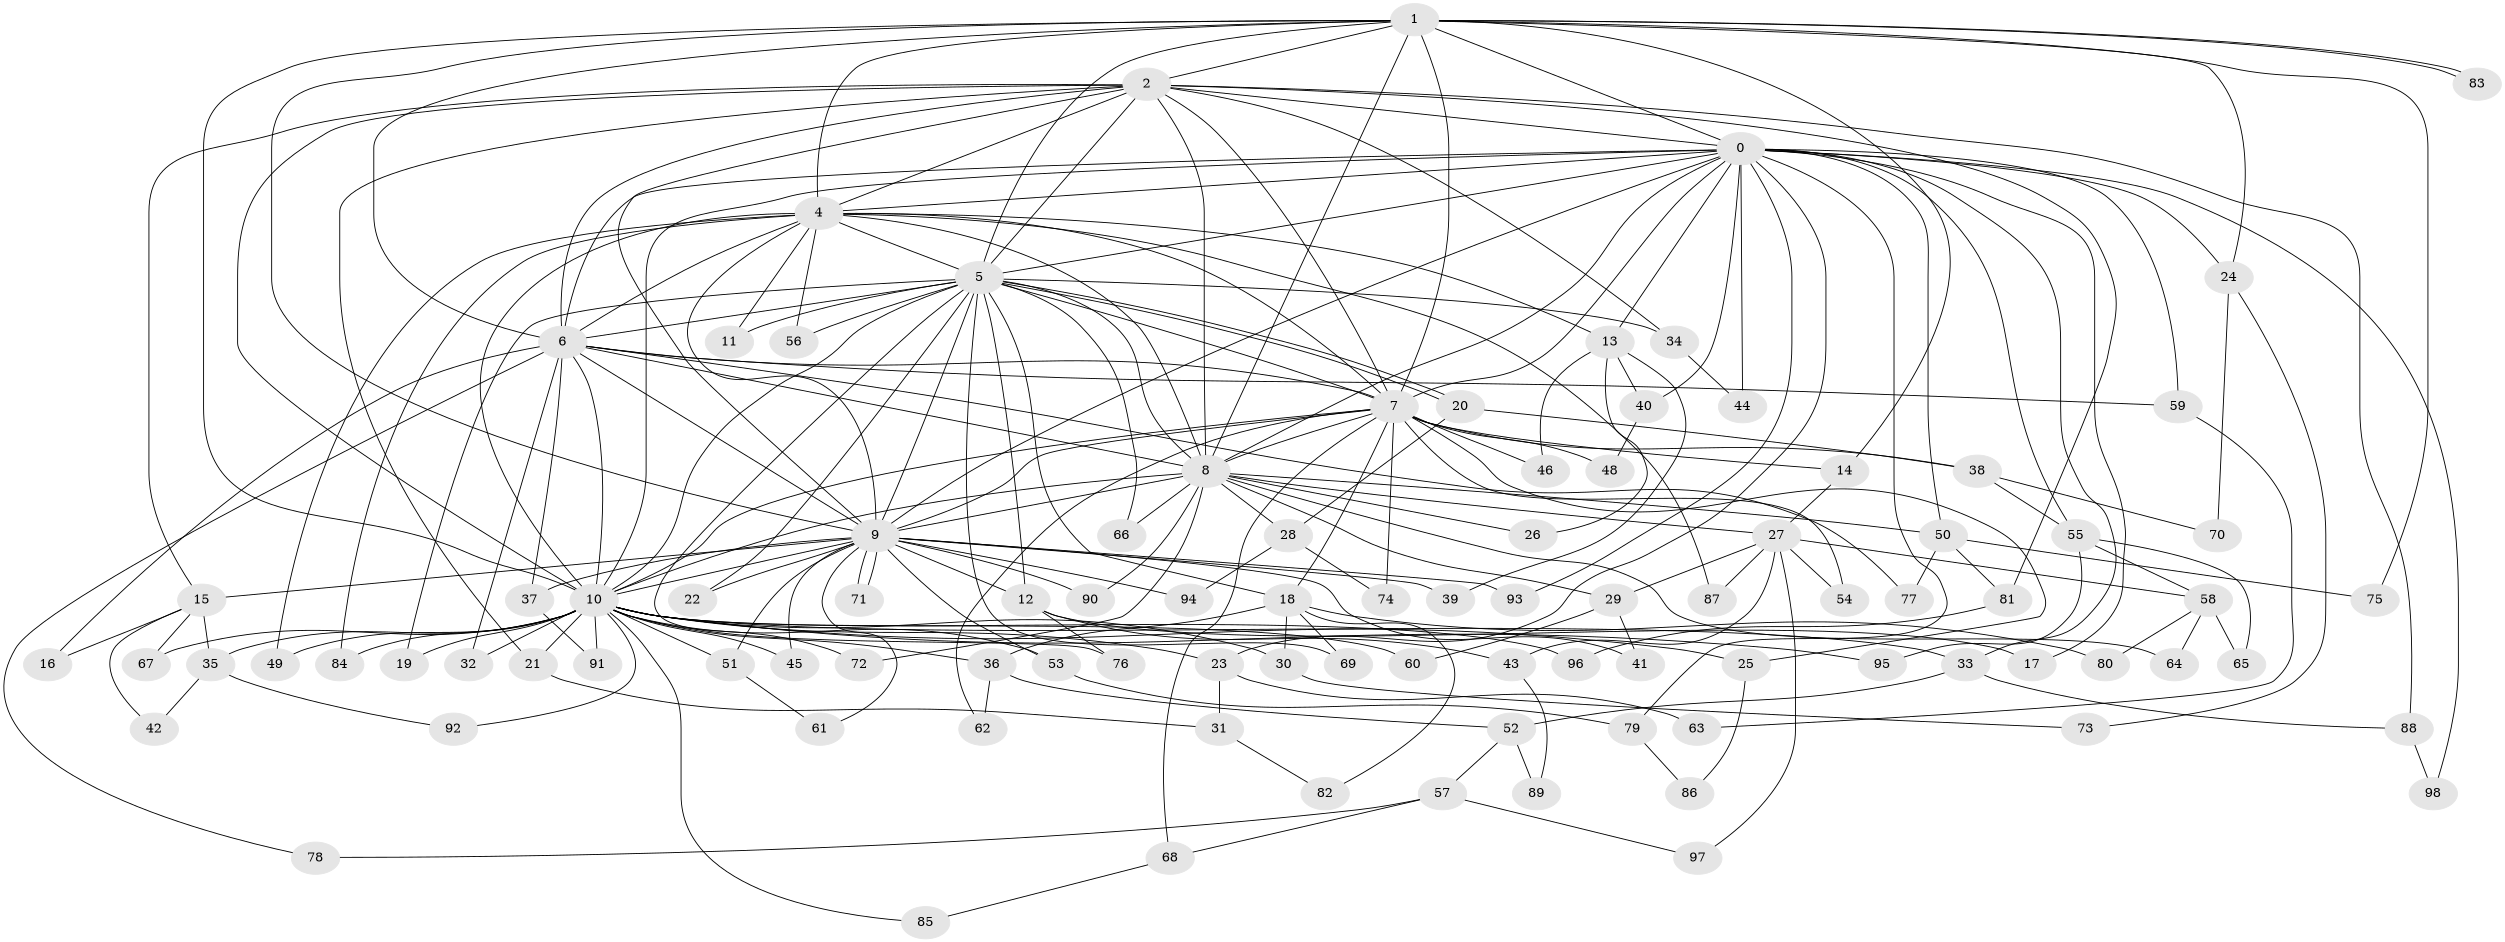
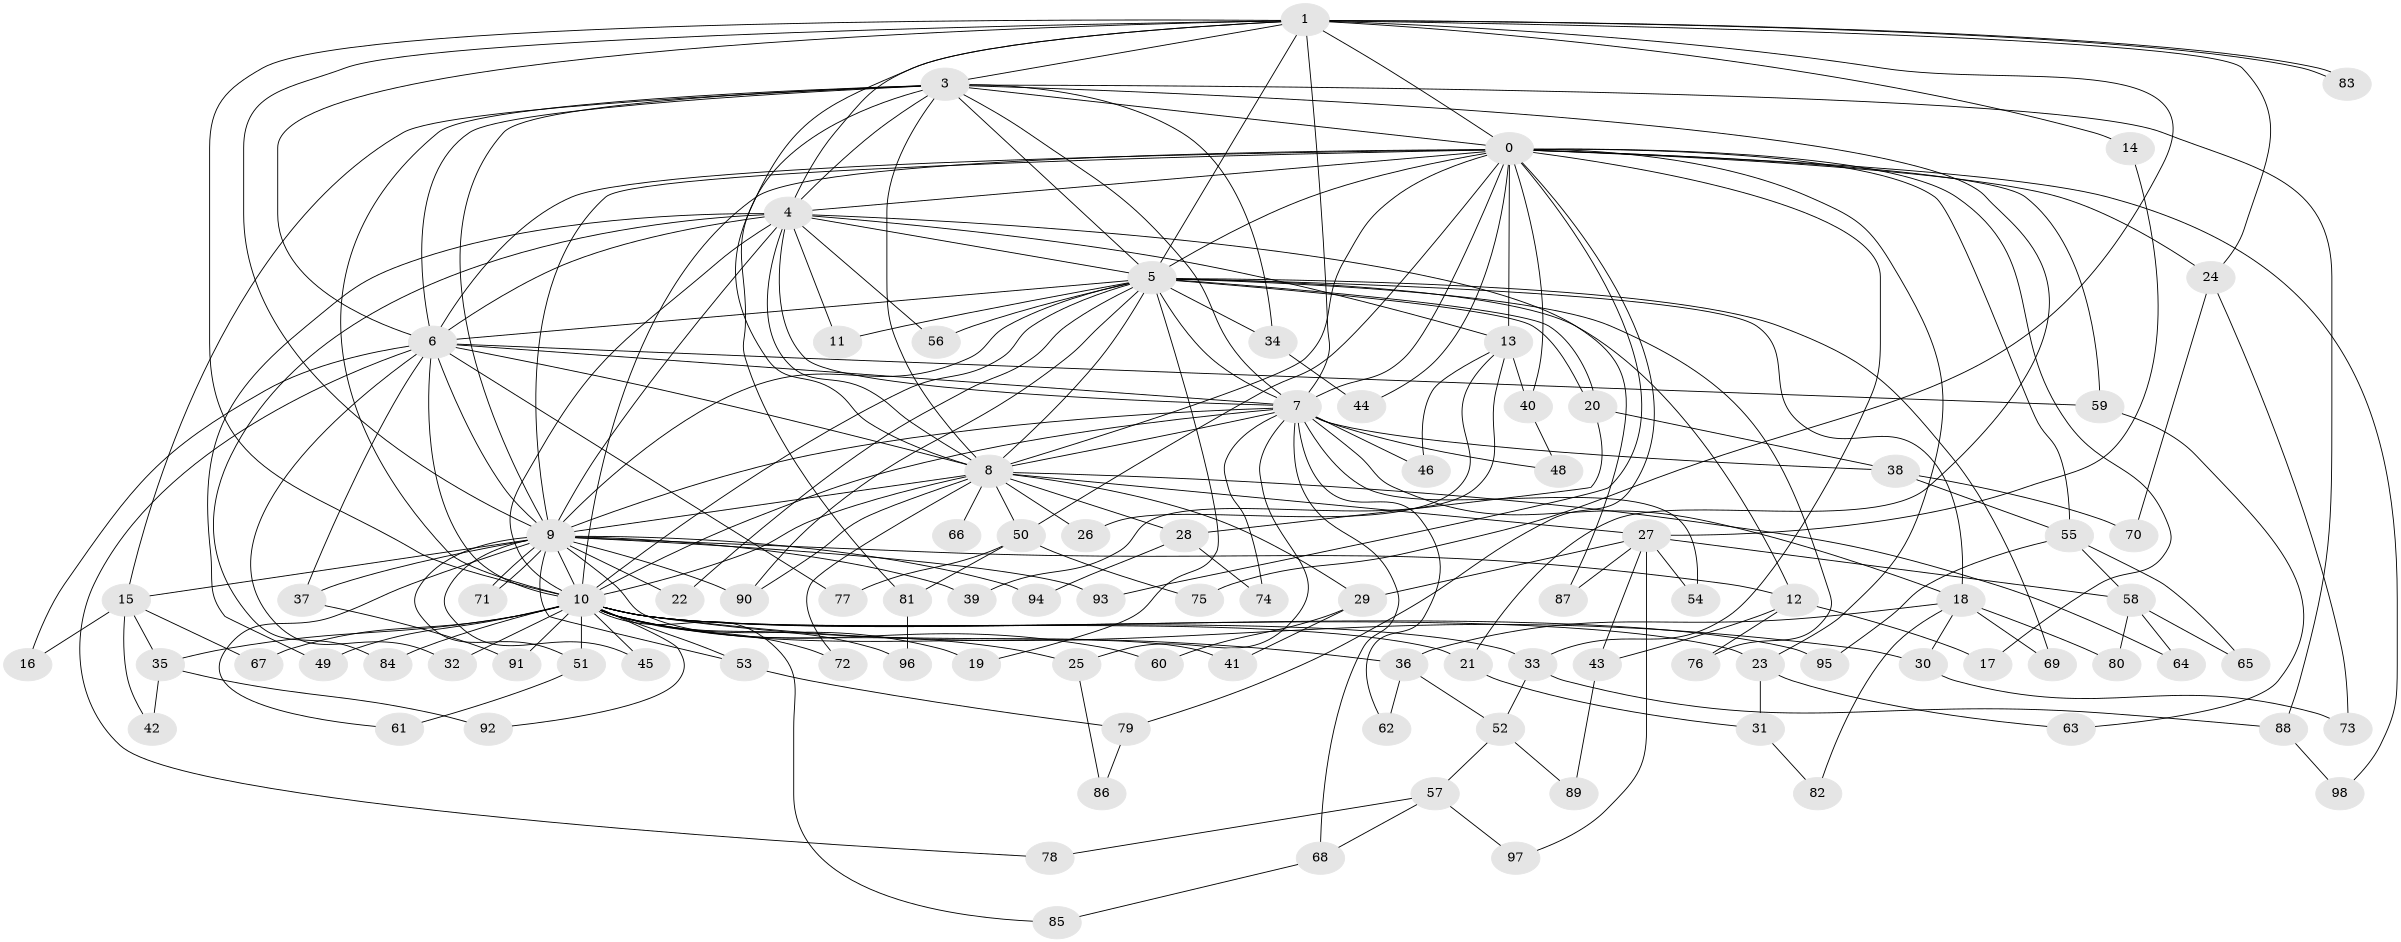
node "2": label "2" -> "3"
edge "5" -- "66": now "5" -- "90"
edge "7" -- "14": removed
